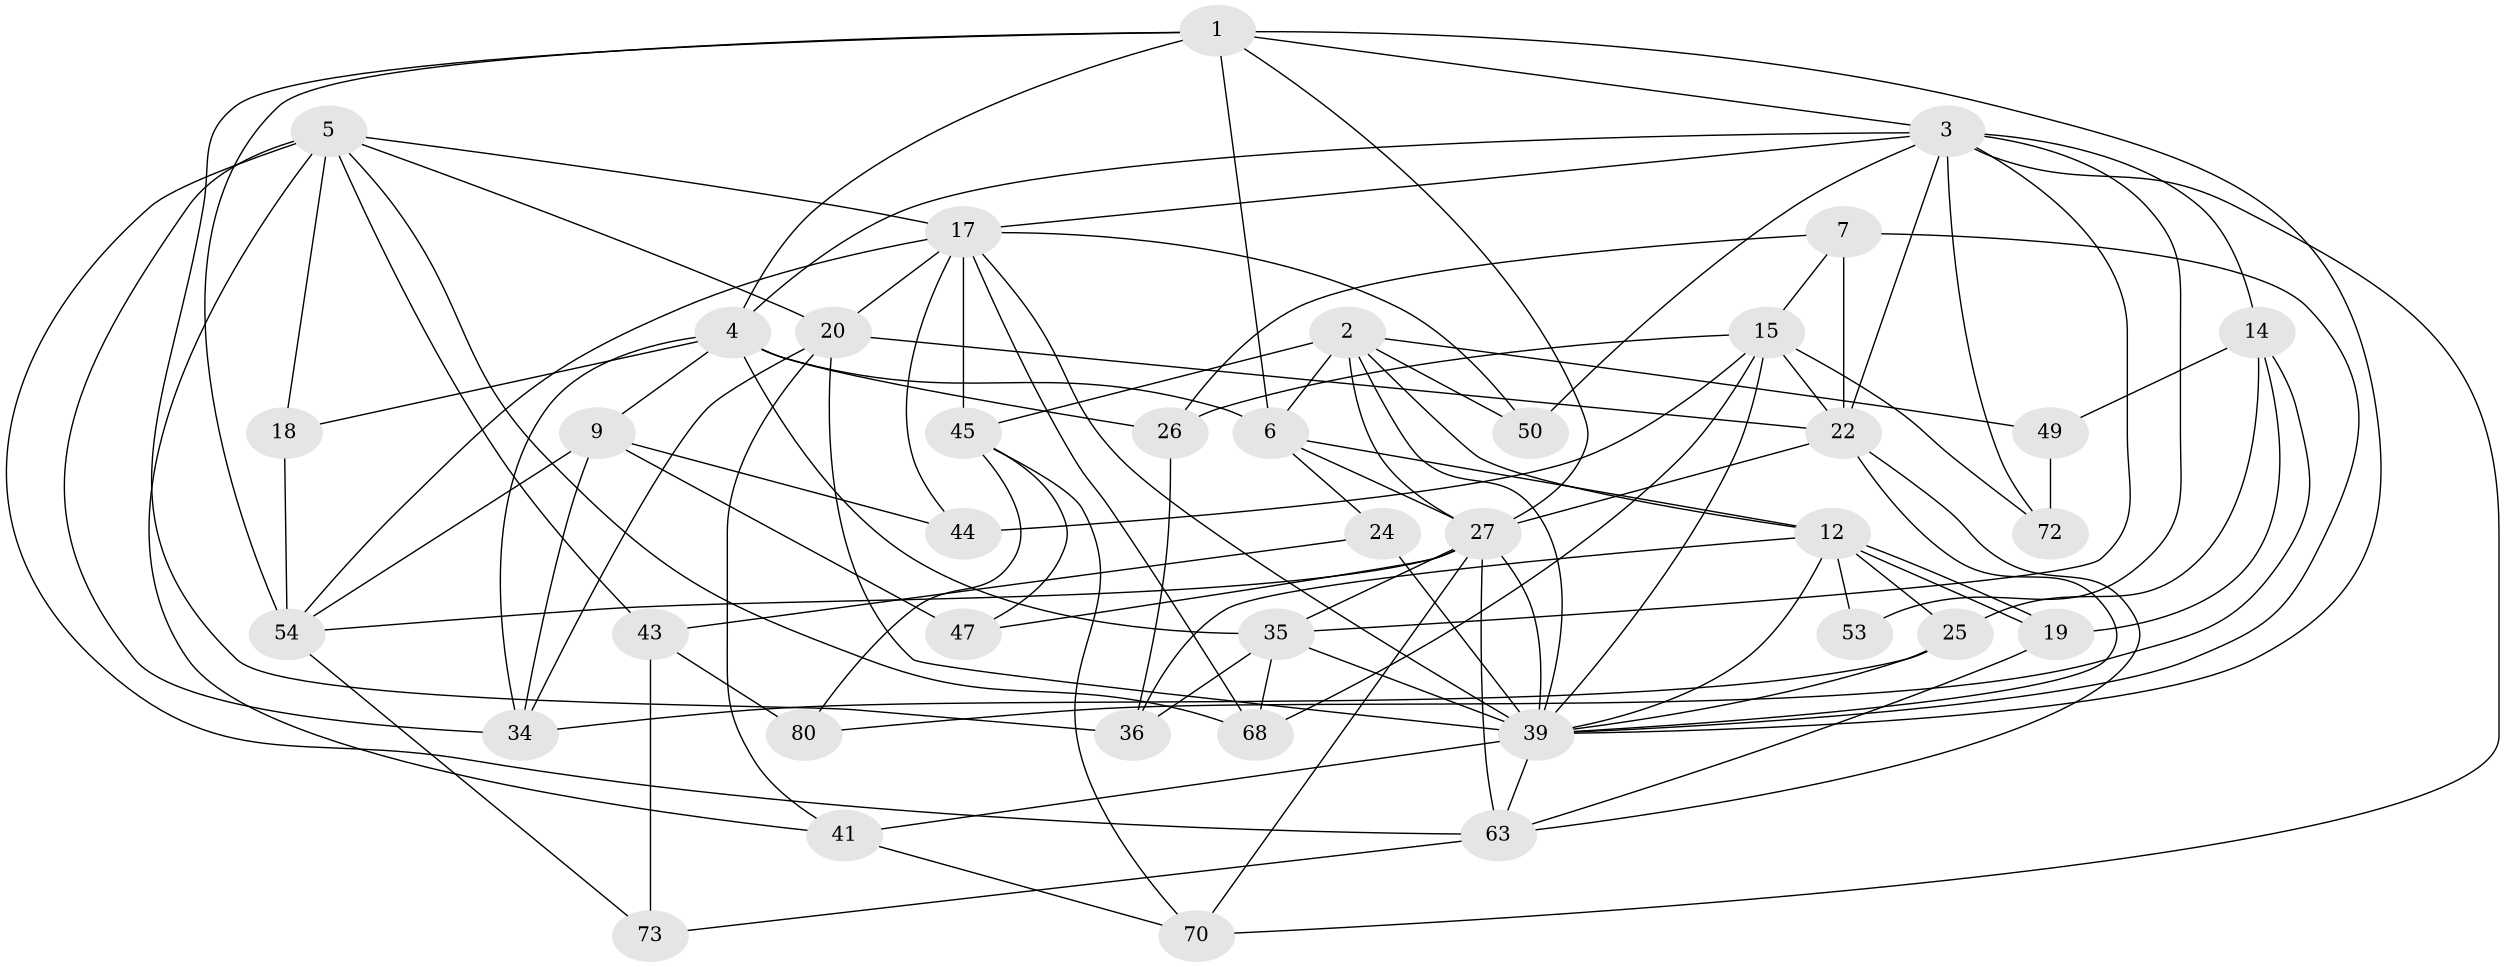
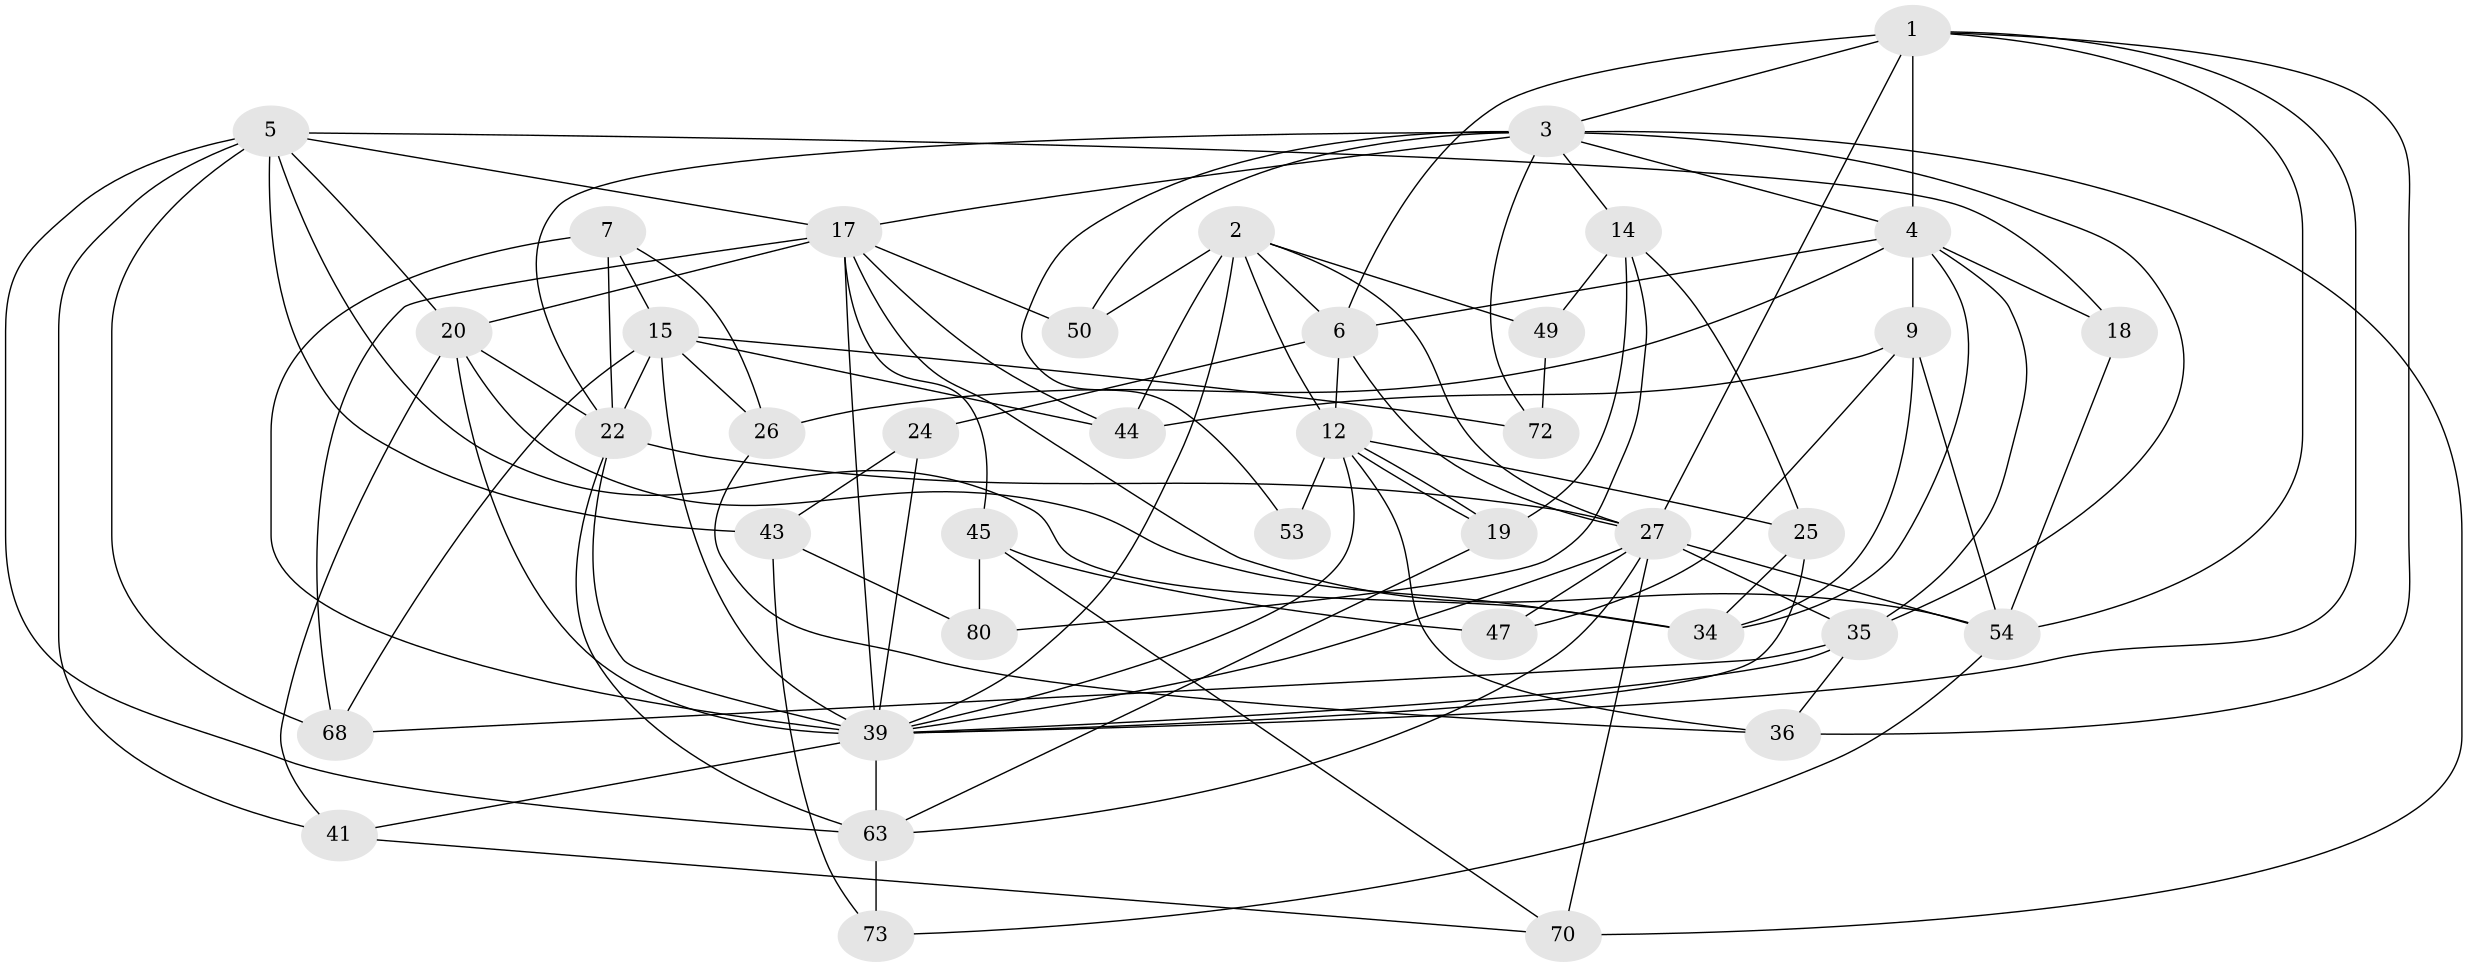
edge "2" -- "45": now "2" -- "44"
